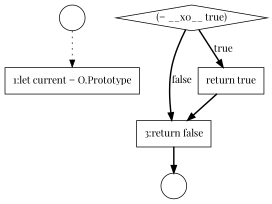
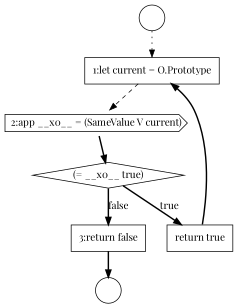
edge "return true" -> "3:return false": now "return true" -> "1:let current = O.Prototype"
node "2:app __x0__ = (SameValue V current)": added
